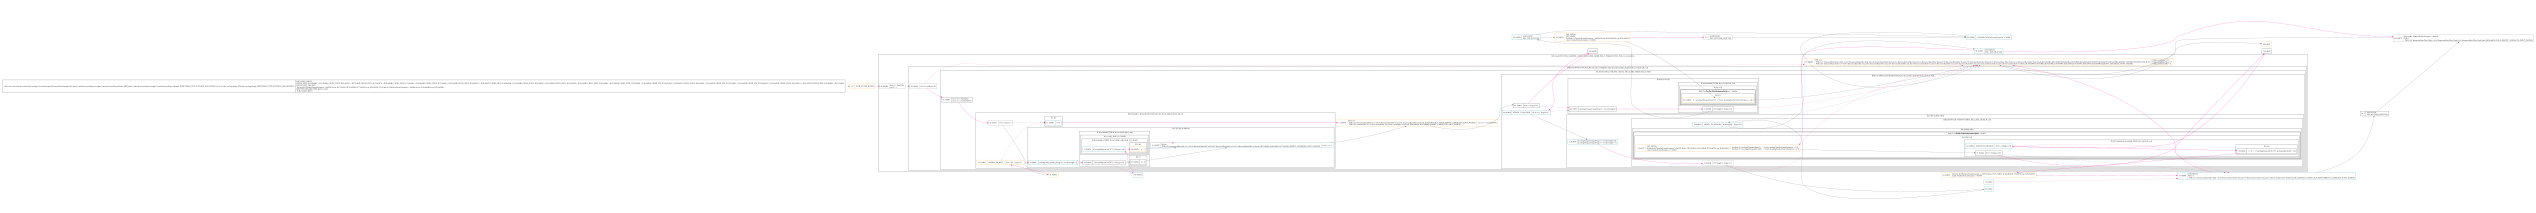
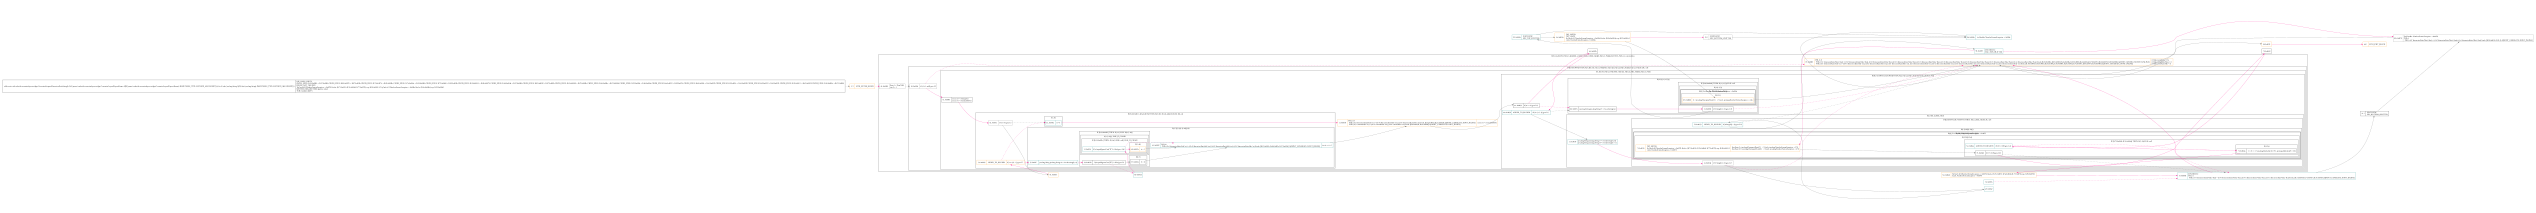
node "48: ?": added
node "54: 0x0015": text "ADDED_TO_NOT" -> "ADDED_TO_REGION"
